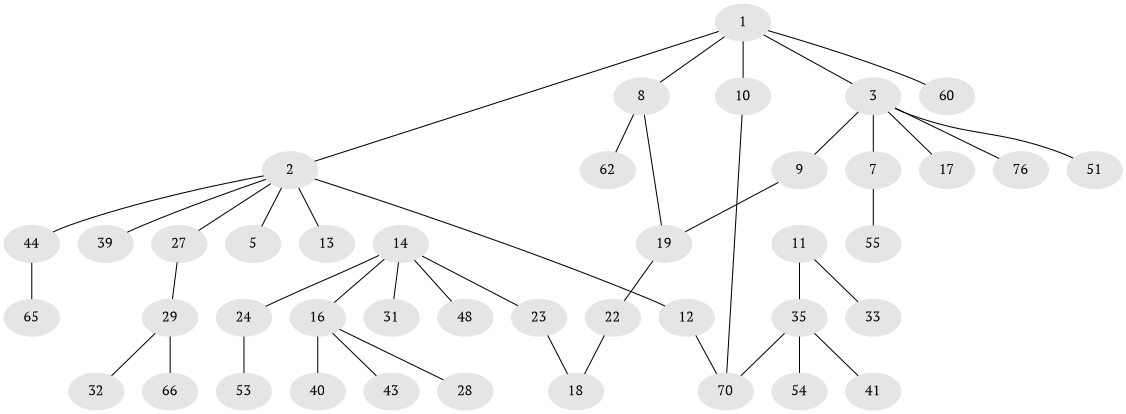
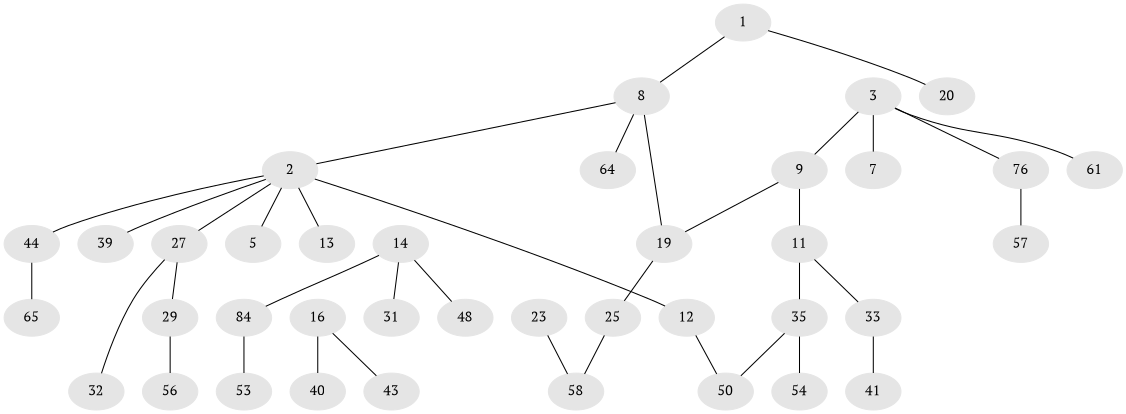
edge "1" -- "3": removed
edge "1" -- "2": now "8" -- "2"
node "10": removed
node "60": label "60" -> "20"
node "62": label "62" -> "64"
node "17": removed
node "51": label "51" -> "61"
edge "9" -- "11": added
node "55": removed
node "57": added
edge "14" -- "16": removed
edge "14" -- "23": removed
node "24": label "24" -> "84"
node "22": label "22" -> "25"
edge "29" -- "32": now "27" -- "32"
edge "35" -- "41": now "33" -- "41"
node "66": label "66" -> "56"
node "28": removed
node "18": label "18" -> "58"
node "70": label "70" -> "50"
